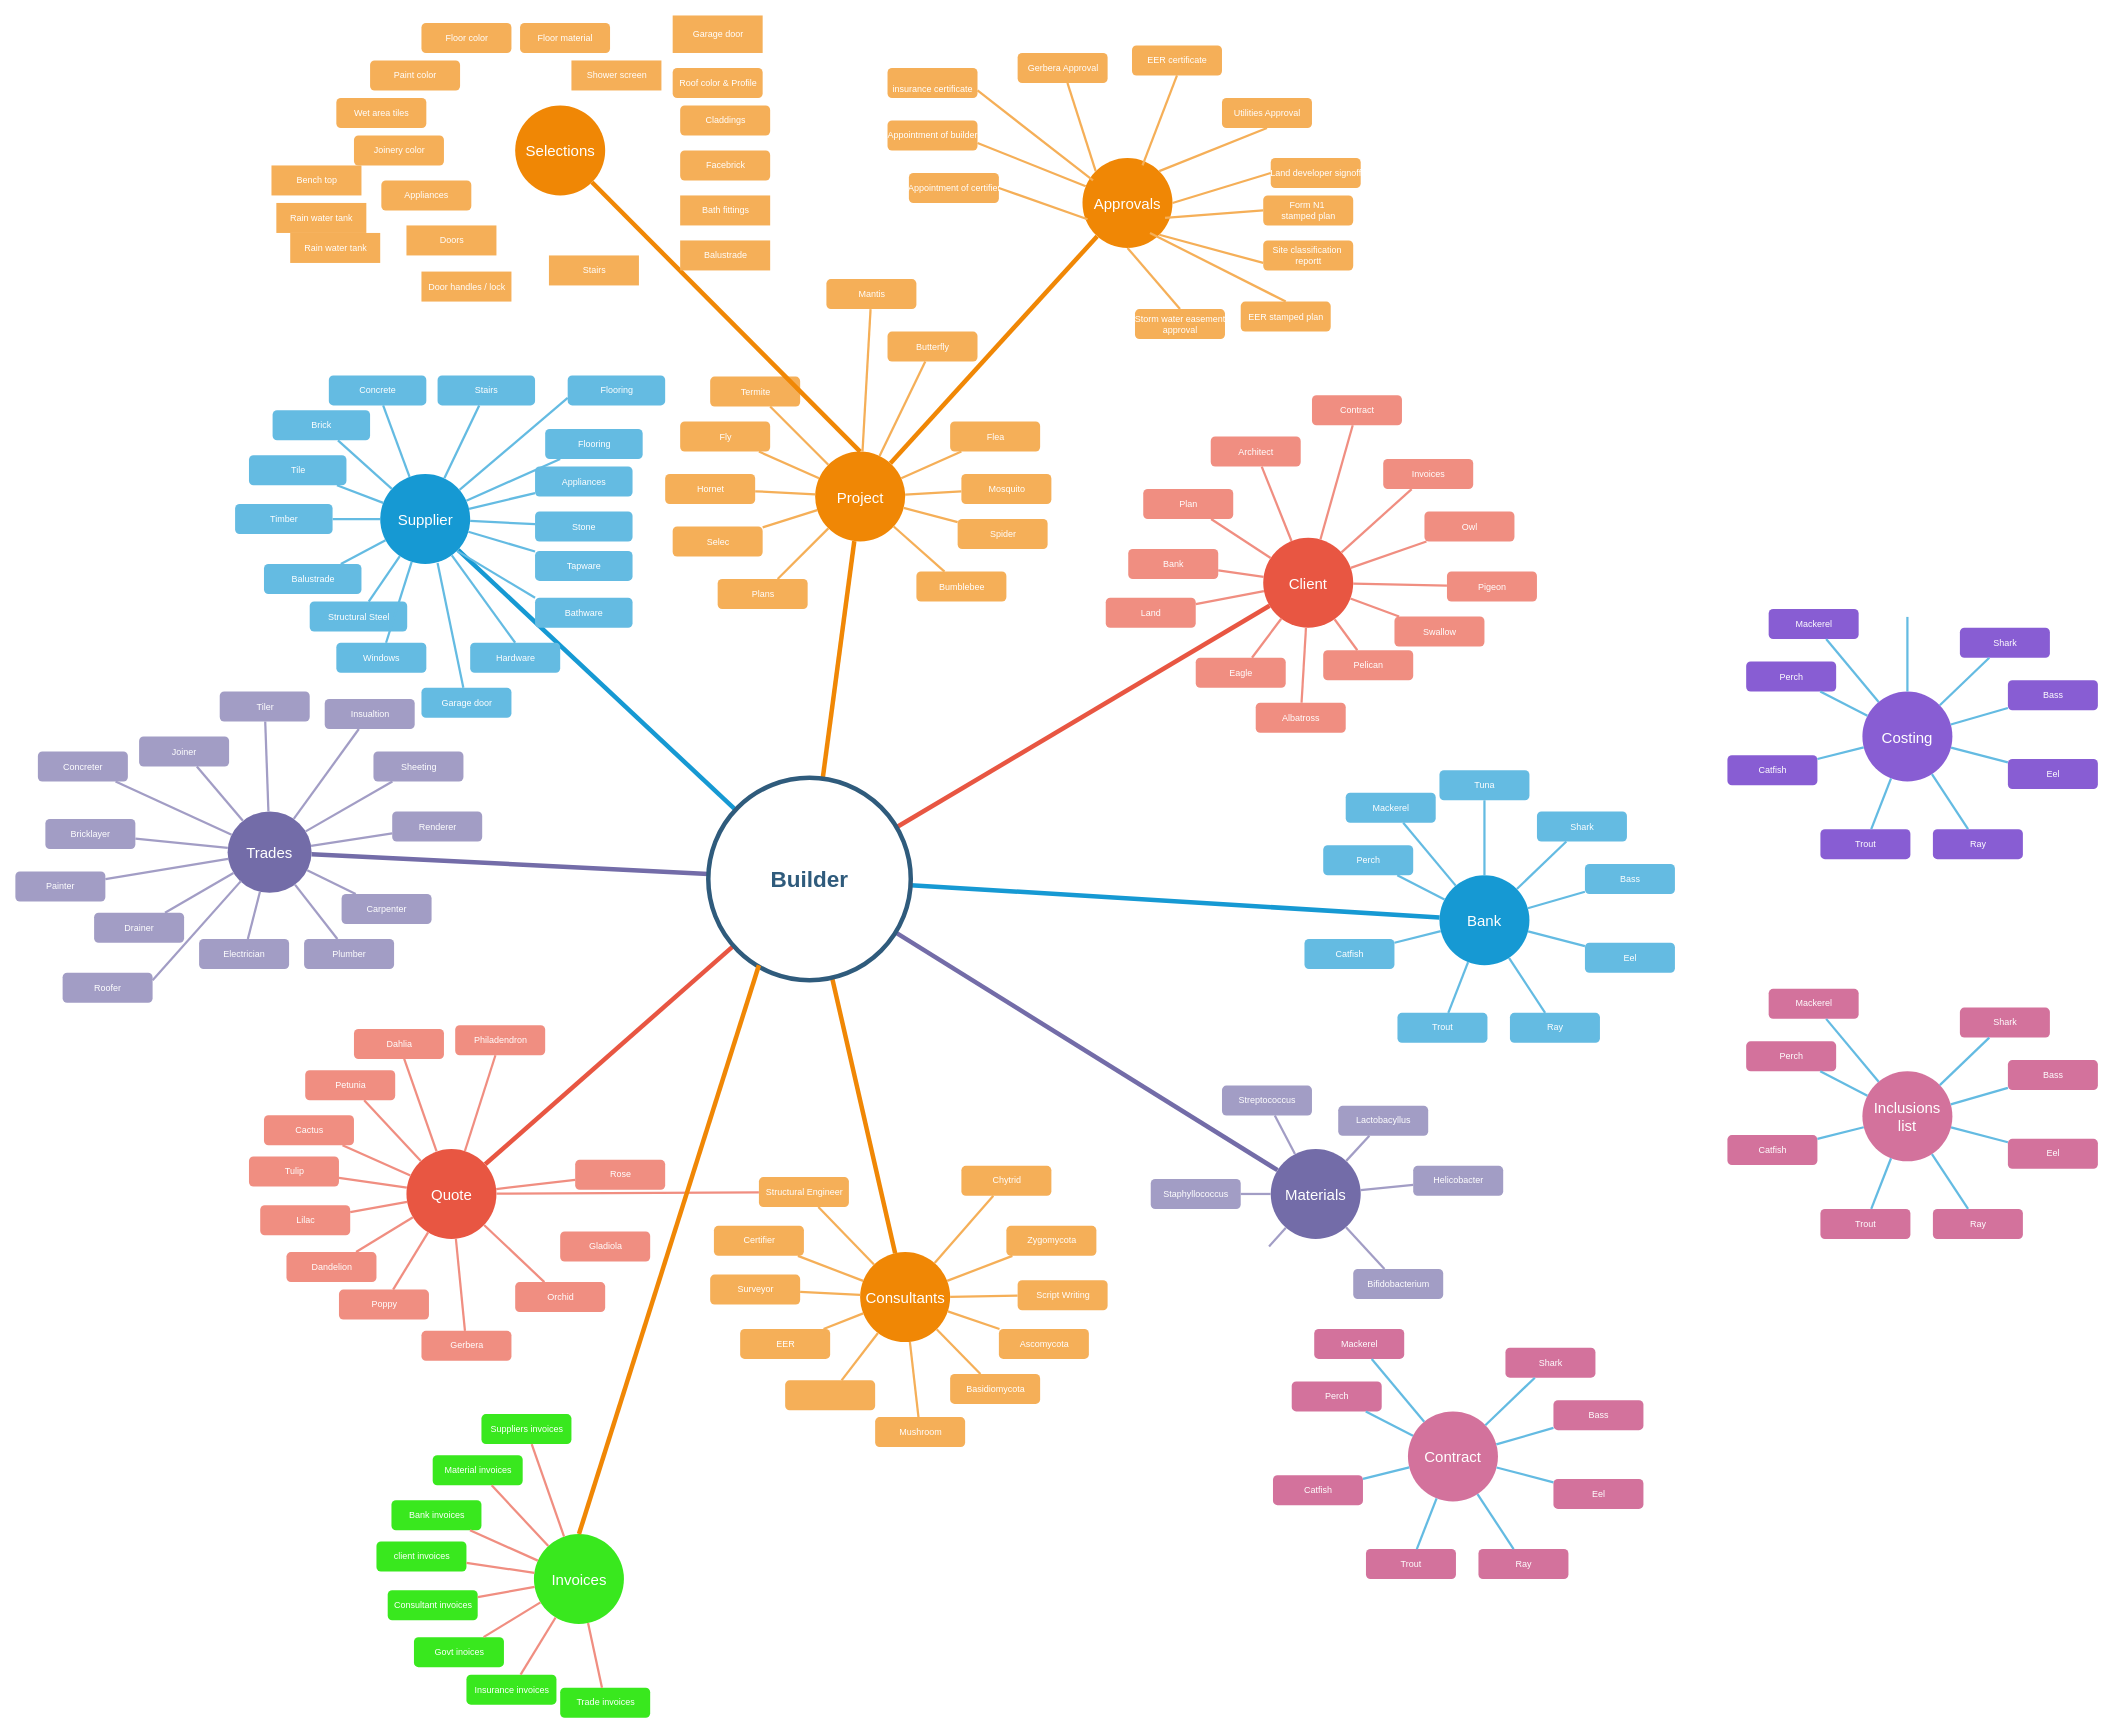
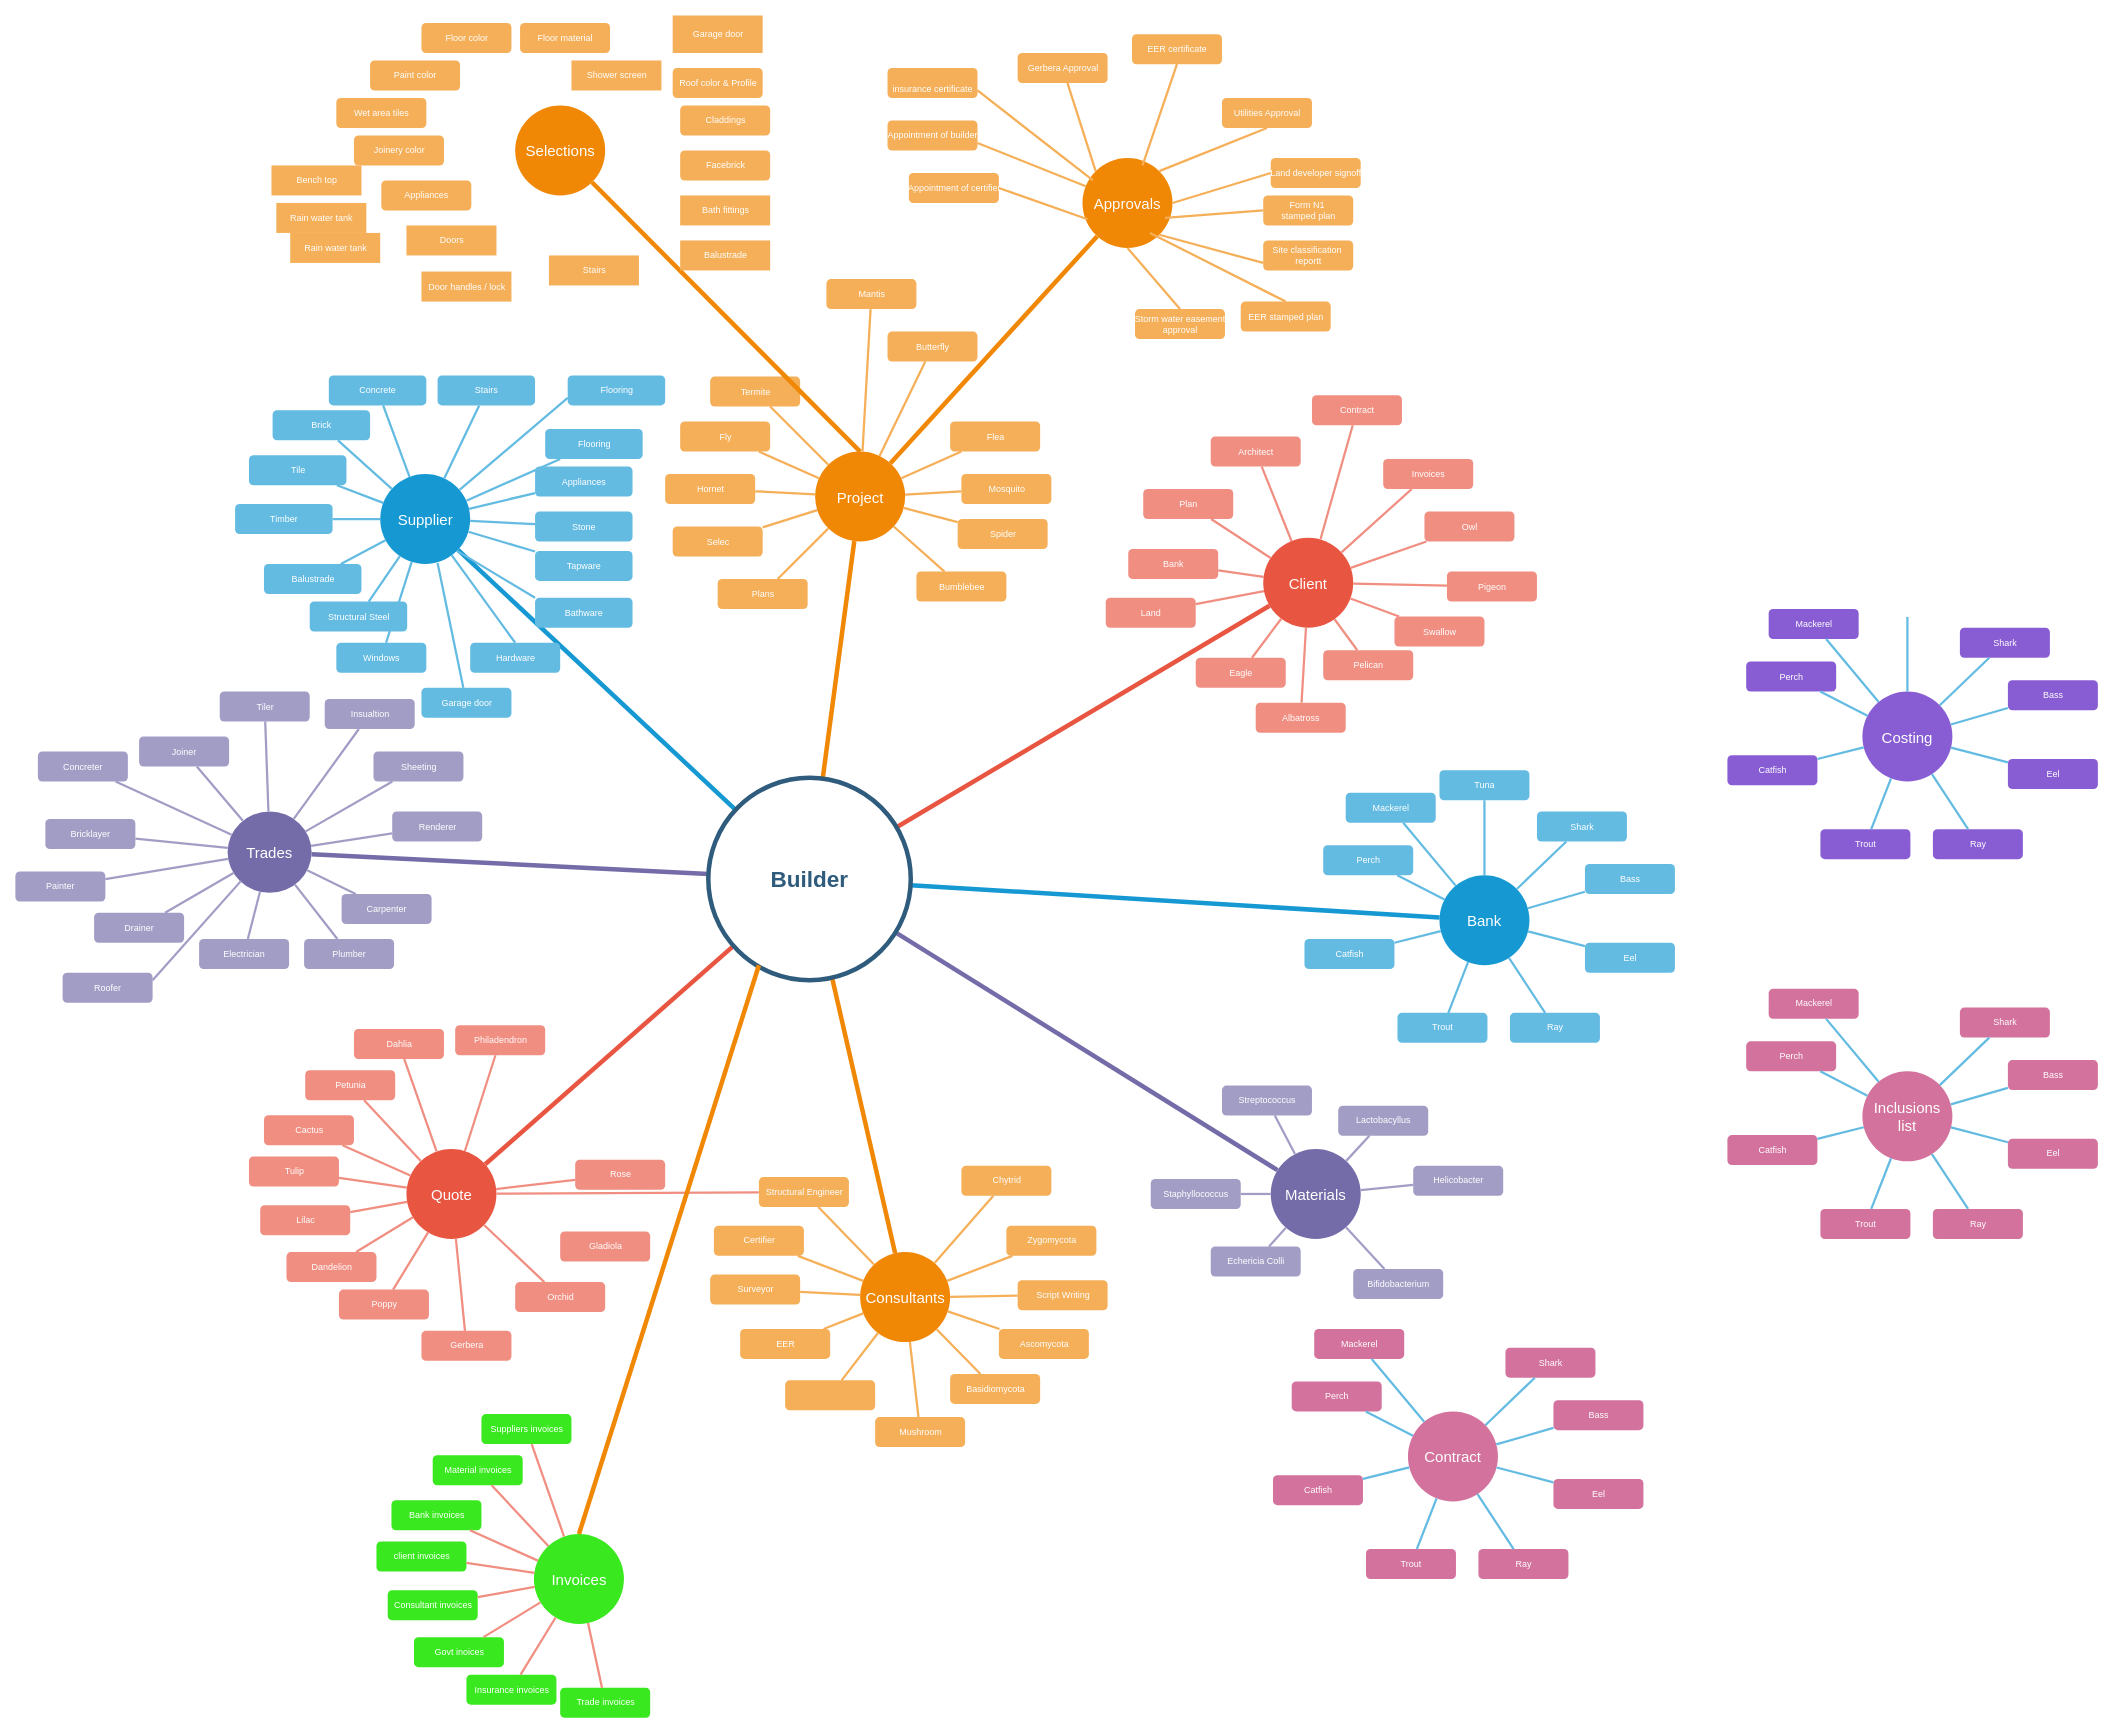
node "EER certificate": moved (1177, 60) -> (1177, 49)
node "Echericia Colli": fillcolor #ffffff -> #a29dc5
